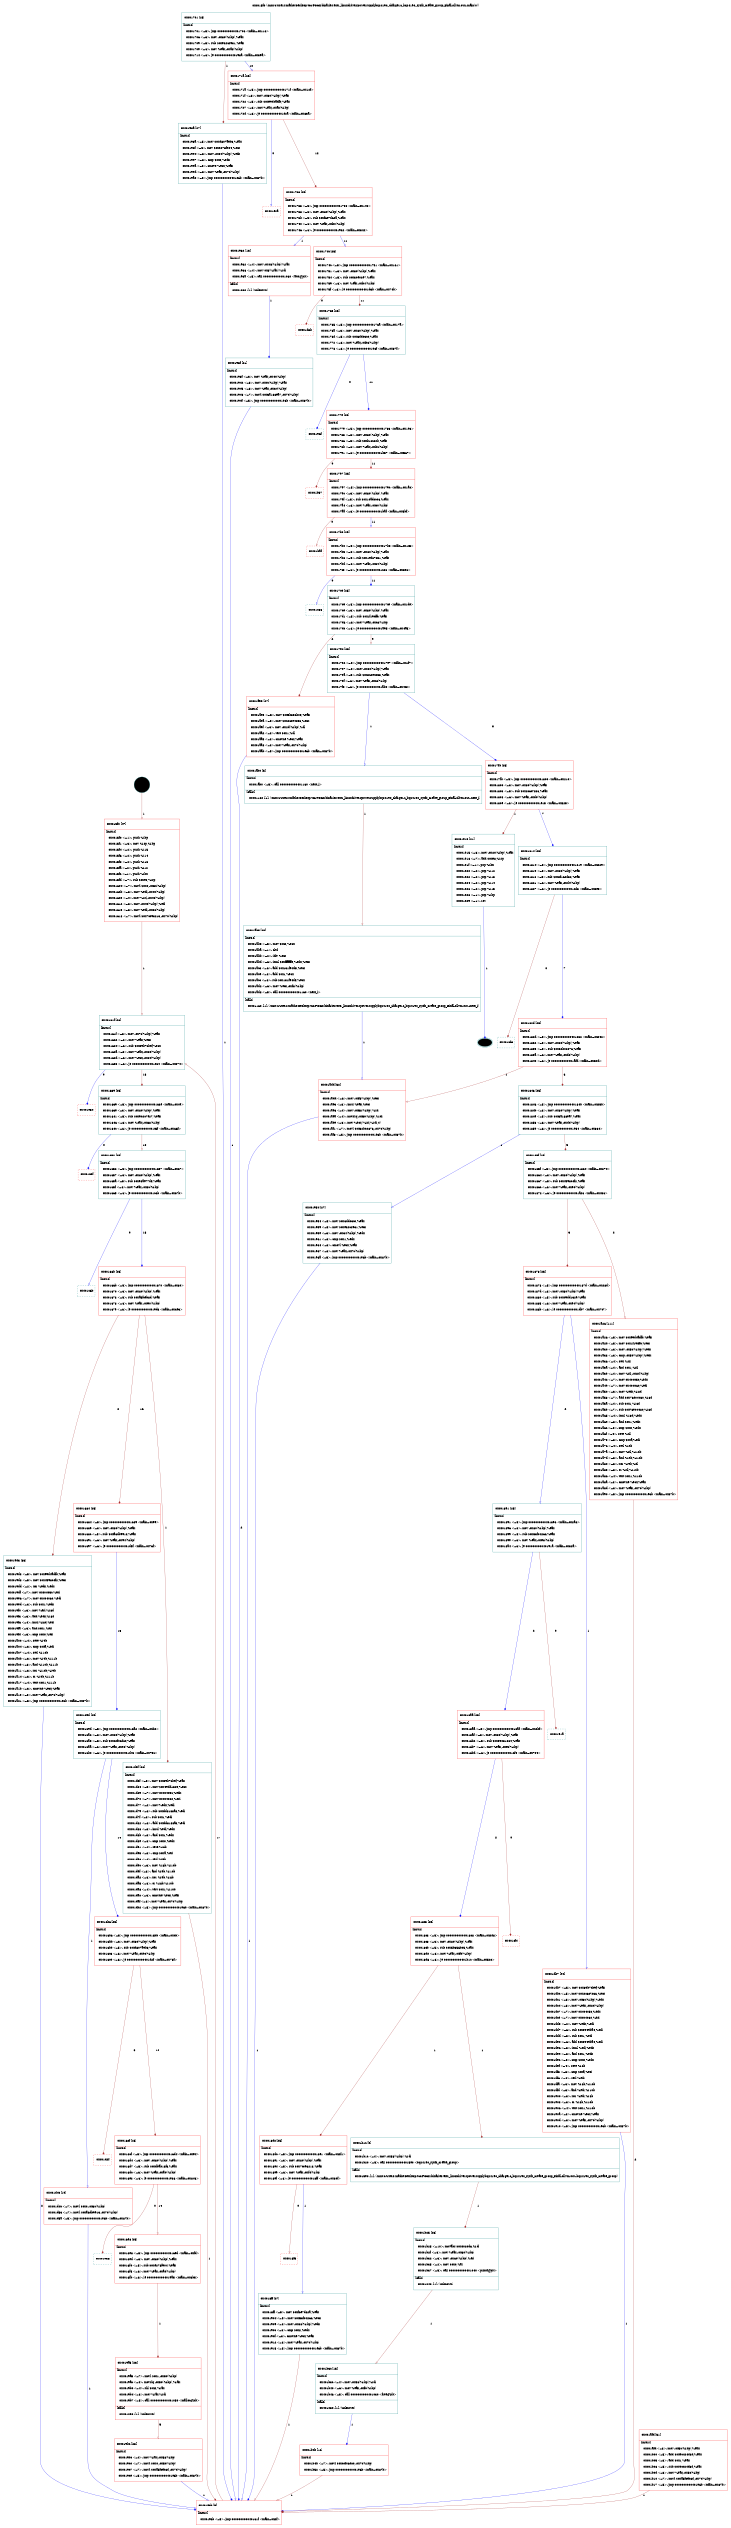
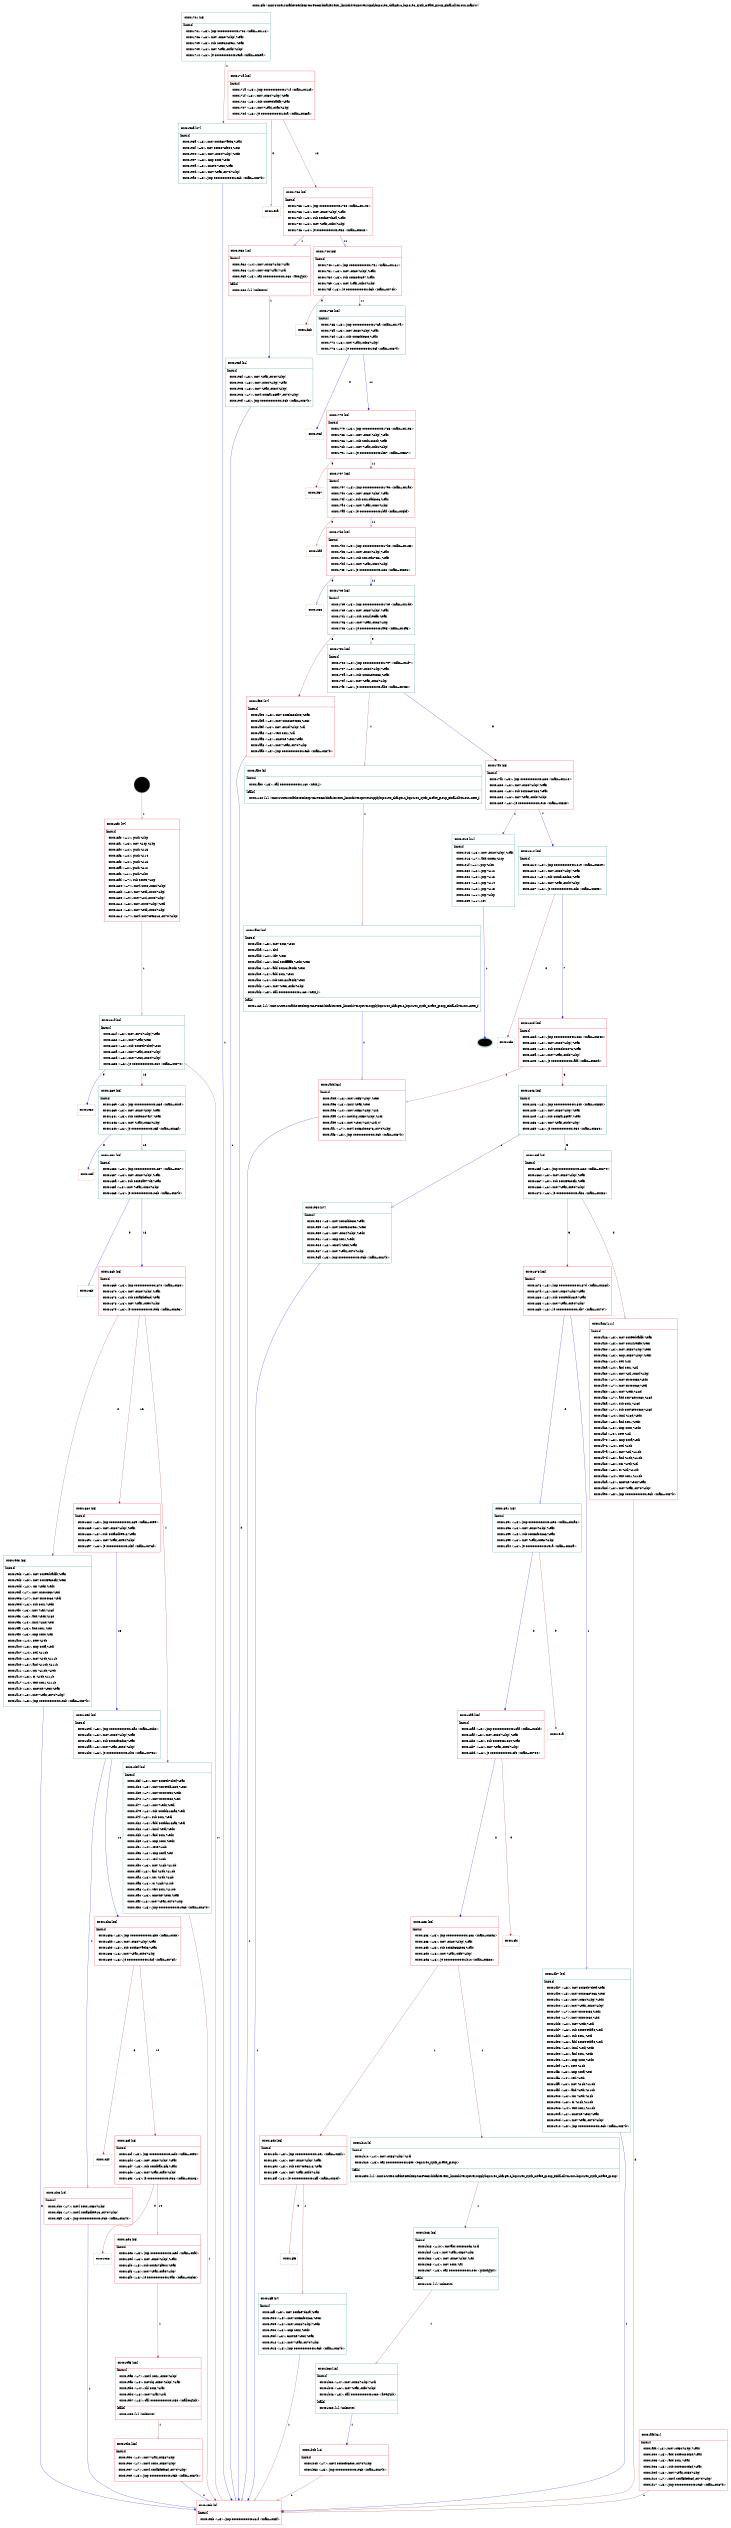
edge "0x401701 [25]" -> "0x40171a [25]": removed, label "12"
edge "0x4017e2 [25]" -> "0x401ab0 [5]": color blue -> brown
node "0x401db7 [94]": color red -> teal
edge "0x4018dc [25]" -> "0x4018ff [27]": color blue -> brown
edge "0x4019a5 [23]" -> "0x4019bc [23]": label " 5" -> " 1"
